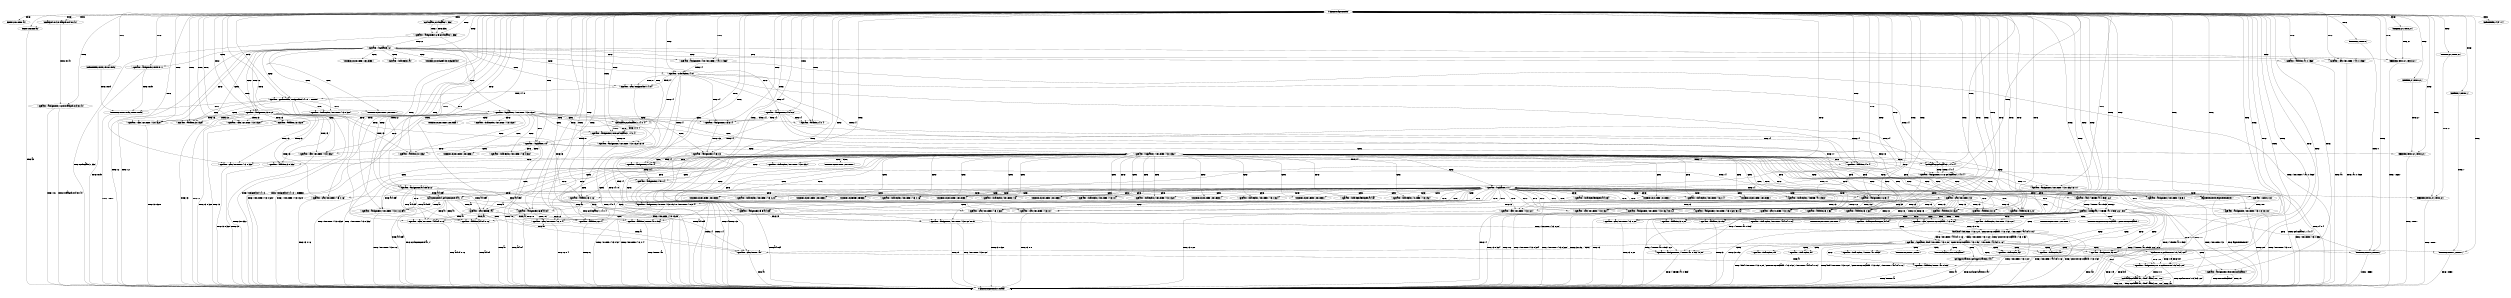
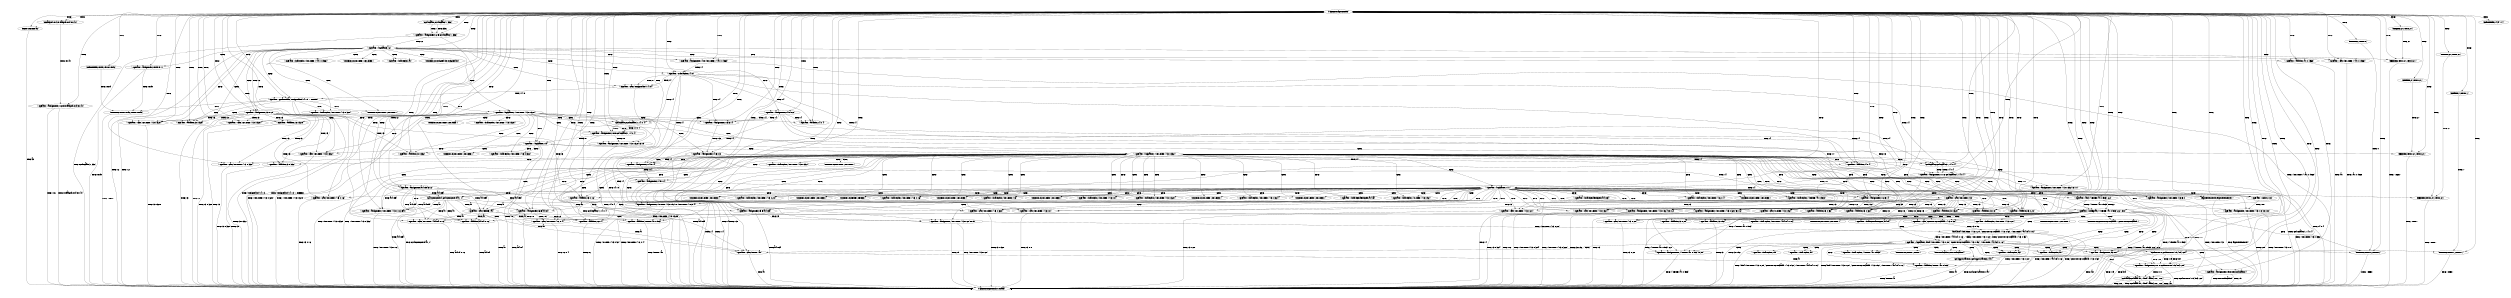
node "(PARAM,_DWORD *a1)": removed
node "(<operator>.indirection,*(_DWORD *)(*a1 + 1568))": added
node "(UNKNOWN,_WORD *,_WORD *)": removed
